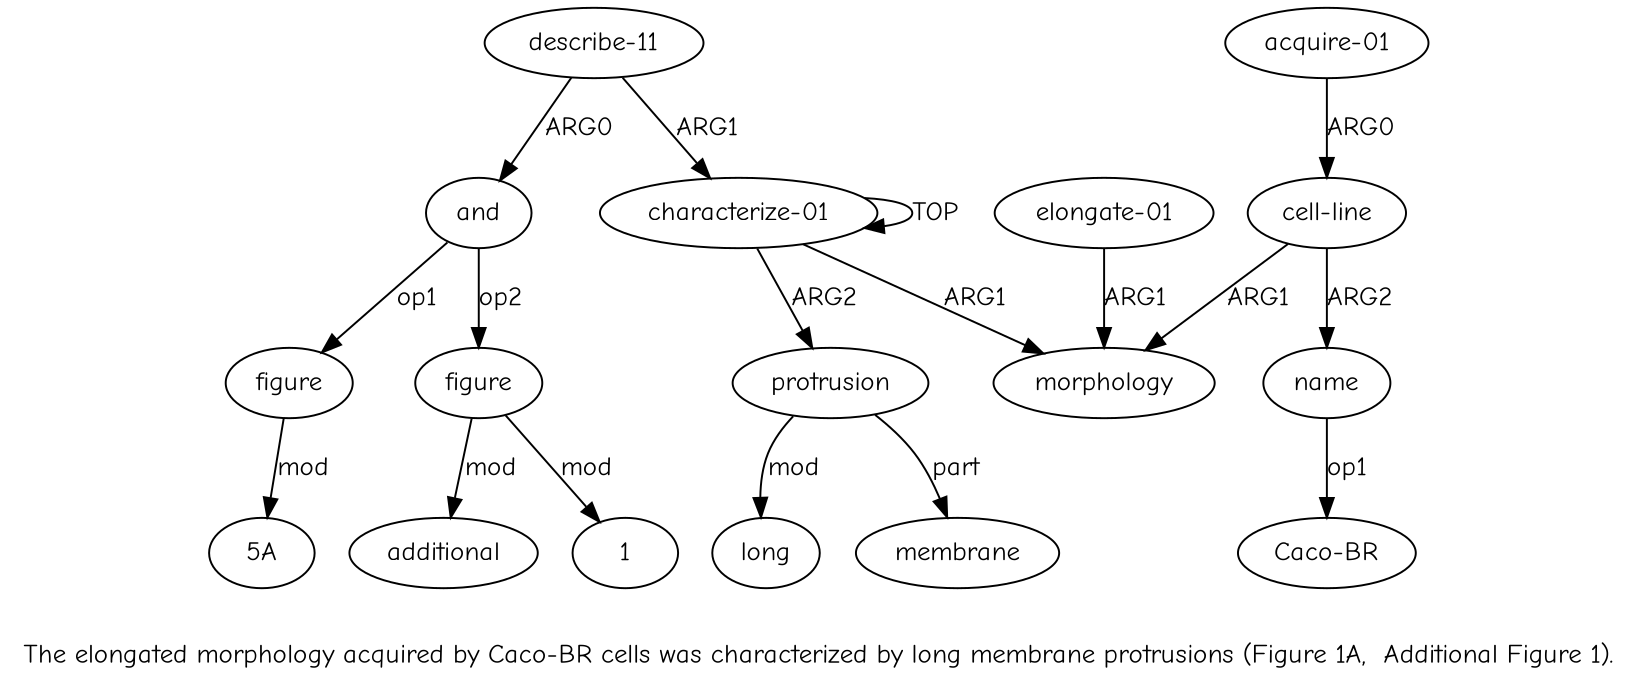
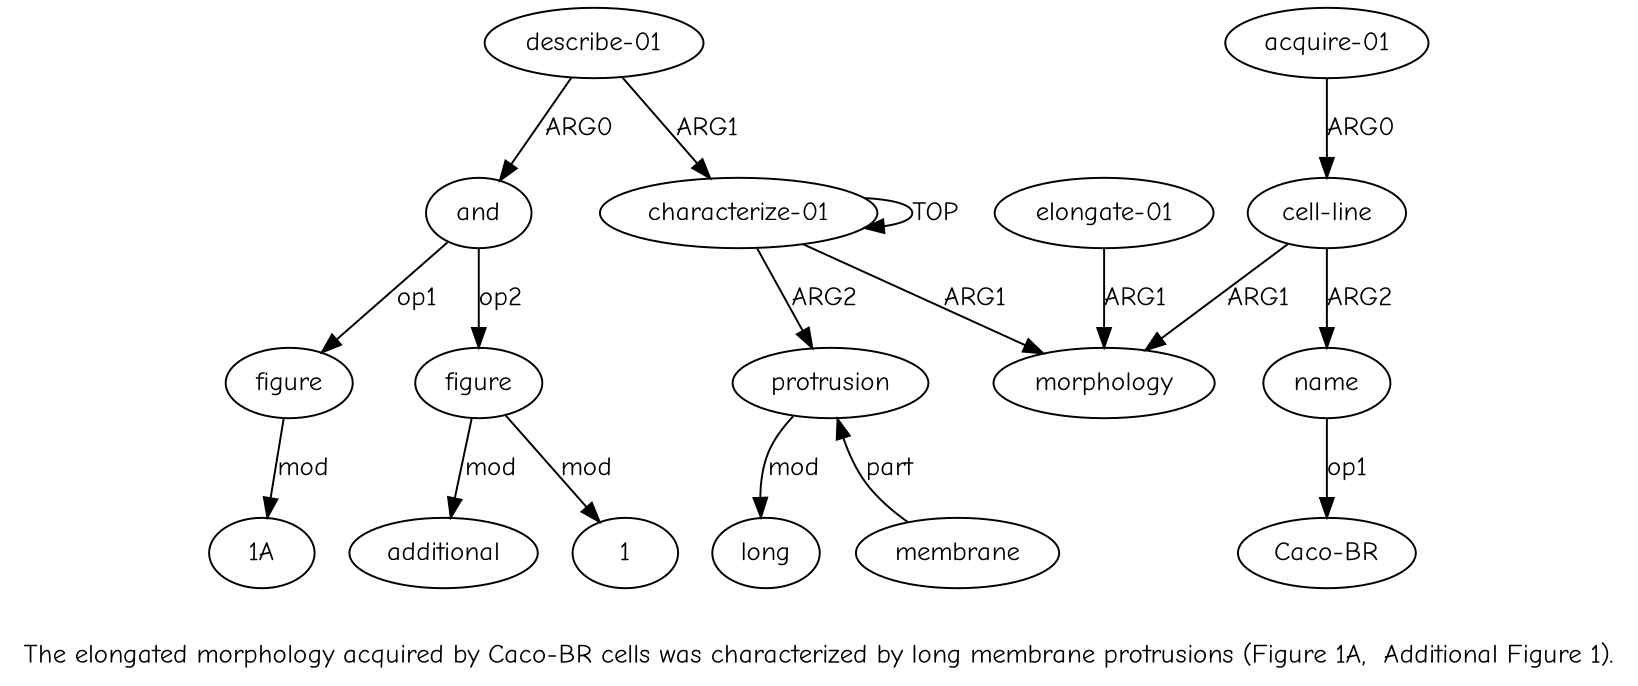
node "describe-11": label "describe-11" -> "describe-01"
edge "protrusion" -> "membrane": reversed
node "5A": label "5A" -> "1A"
